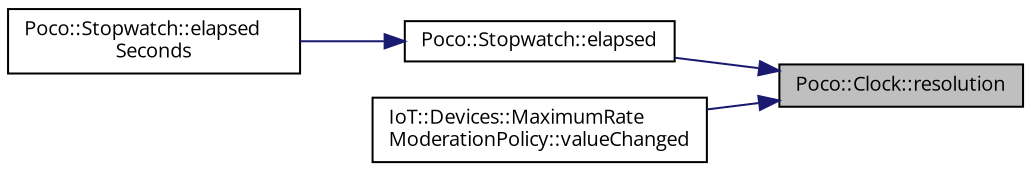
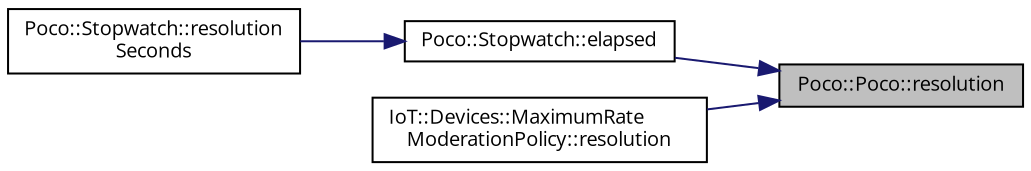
node "Poco::Stopwatch::elapsed Seconds": label "Poco::Stopwatch::elapsed Seconds" -> "Poco::Stopwatch::resolution Seconds"
node "Poco::Clock::resolution": label "Poco::Clock::resolution" -> "Poco::Poco::resolution"
node "IoT::Devices::MaximumRate ModerationPolicy::valueChanged": label "IoT::Devices::MaximumRate ModerationPolicy::valueChanged" -> "IoT::Devices::MaximumRate ModerationPolicy::resolution"
